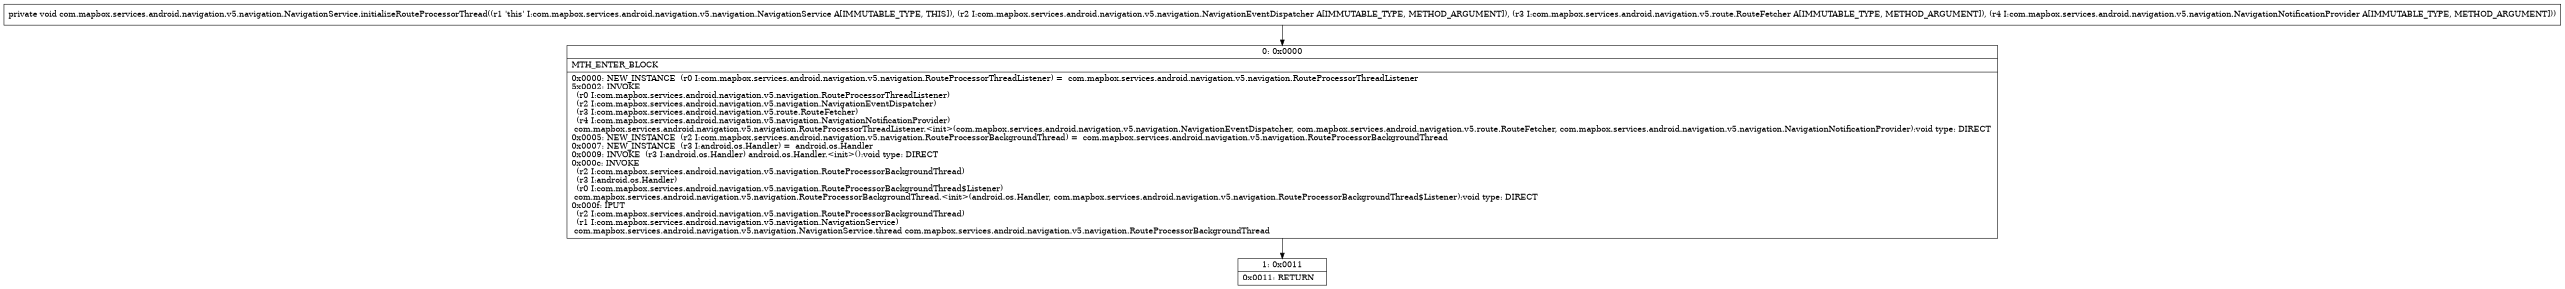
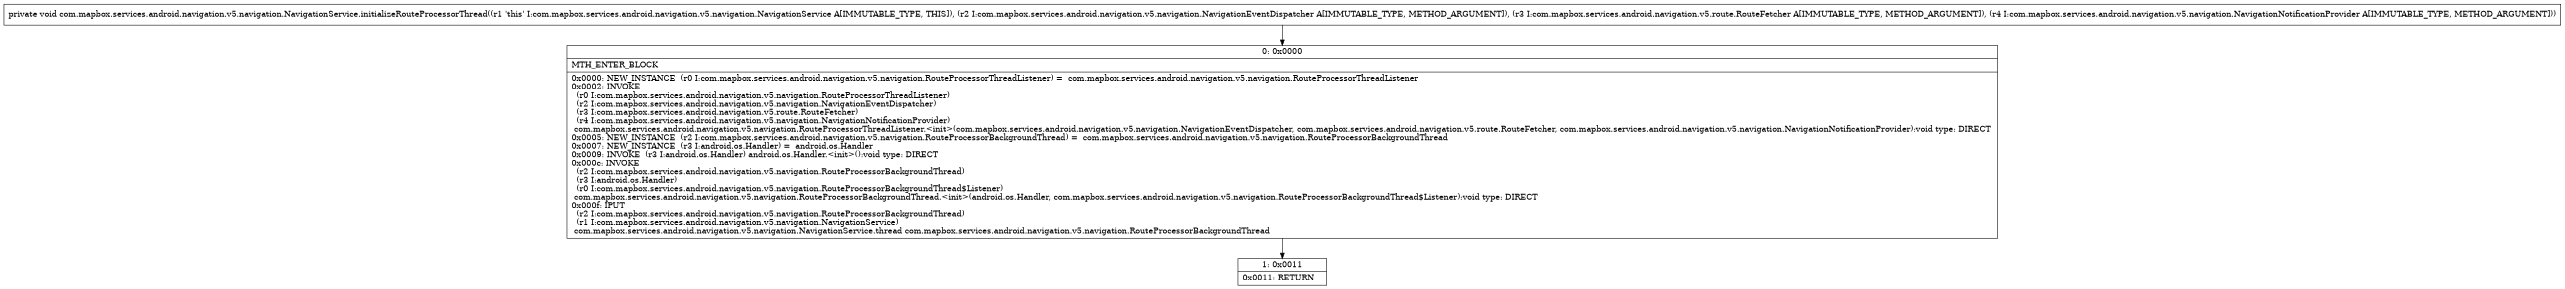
node "0: 0x0000": text "5x0002: INVOKE" -> "0x0002: INVOKE"
